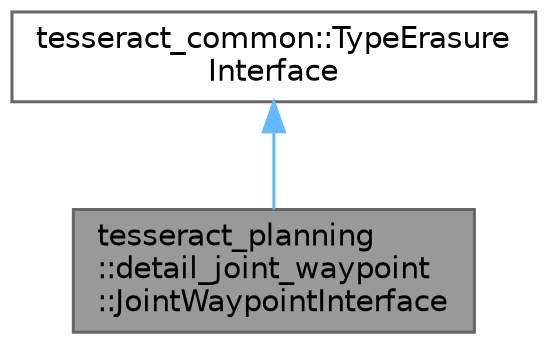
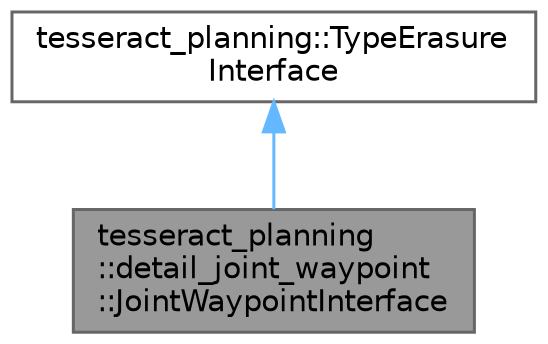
node "tesseract_common::TypeErasure Interface": label "tesseract_common::TypeErasure Interface" -> "tesseract_planning::TypeErasure Interface"
